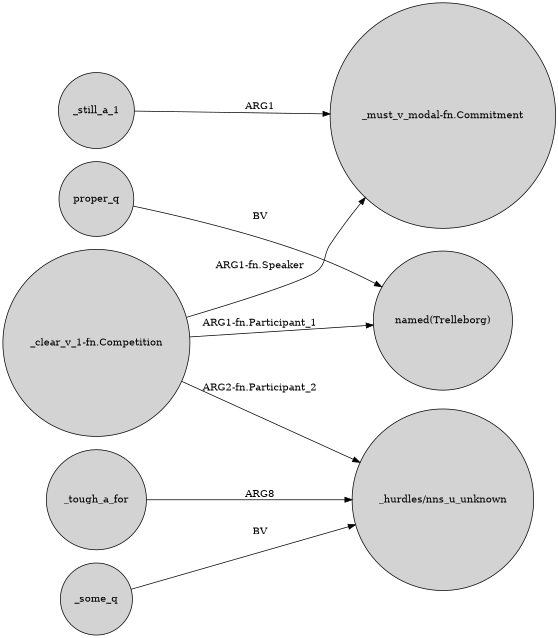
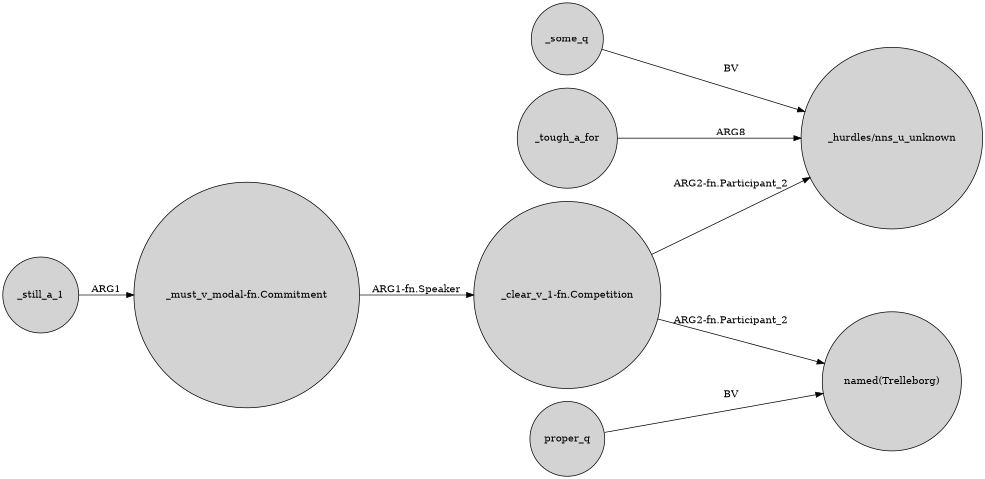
edge "_clear_v_1-fn.Competition" -> "_must_v_modal-fn.Commitment": reversed
edge "_clear_v_1-fn.Competition" -> "named(Trelleborg)": label "ARG1-fn.Participant_1" -> "ARG2-fn.Participant_2"
